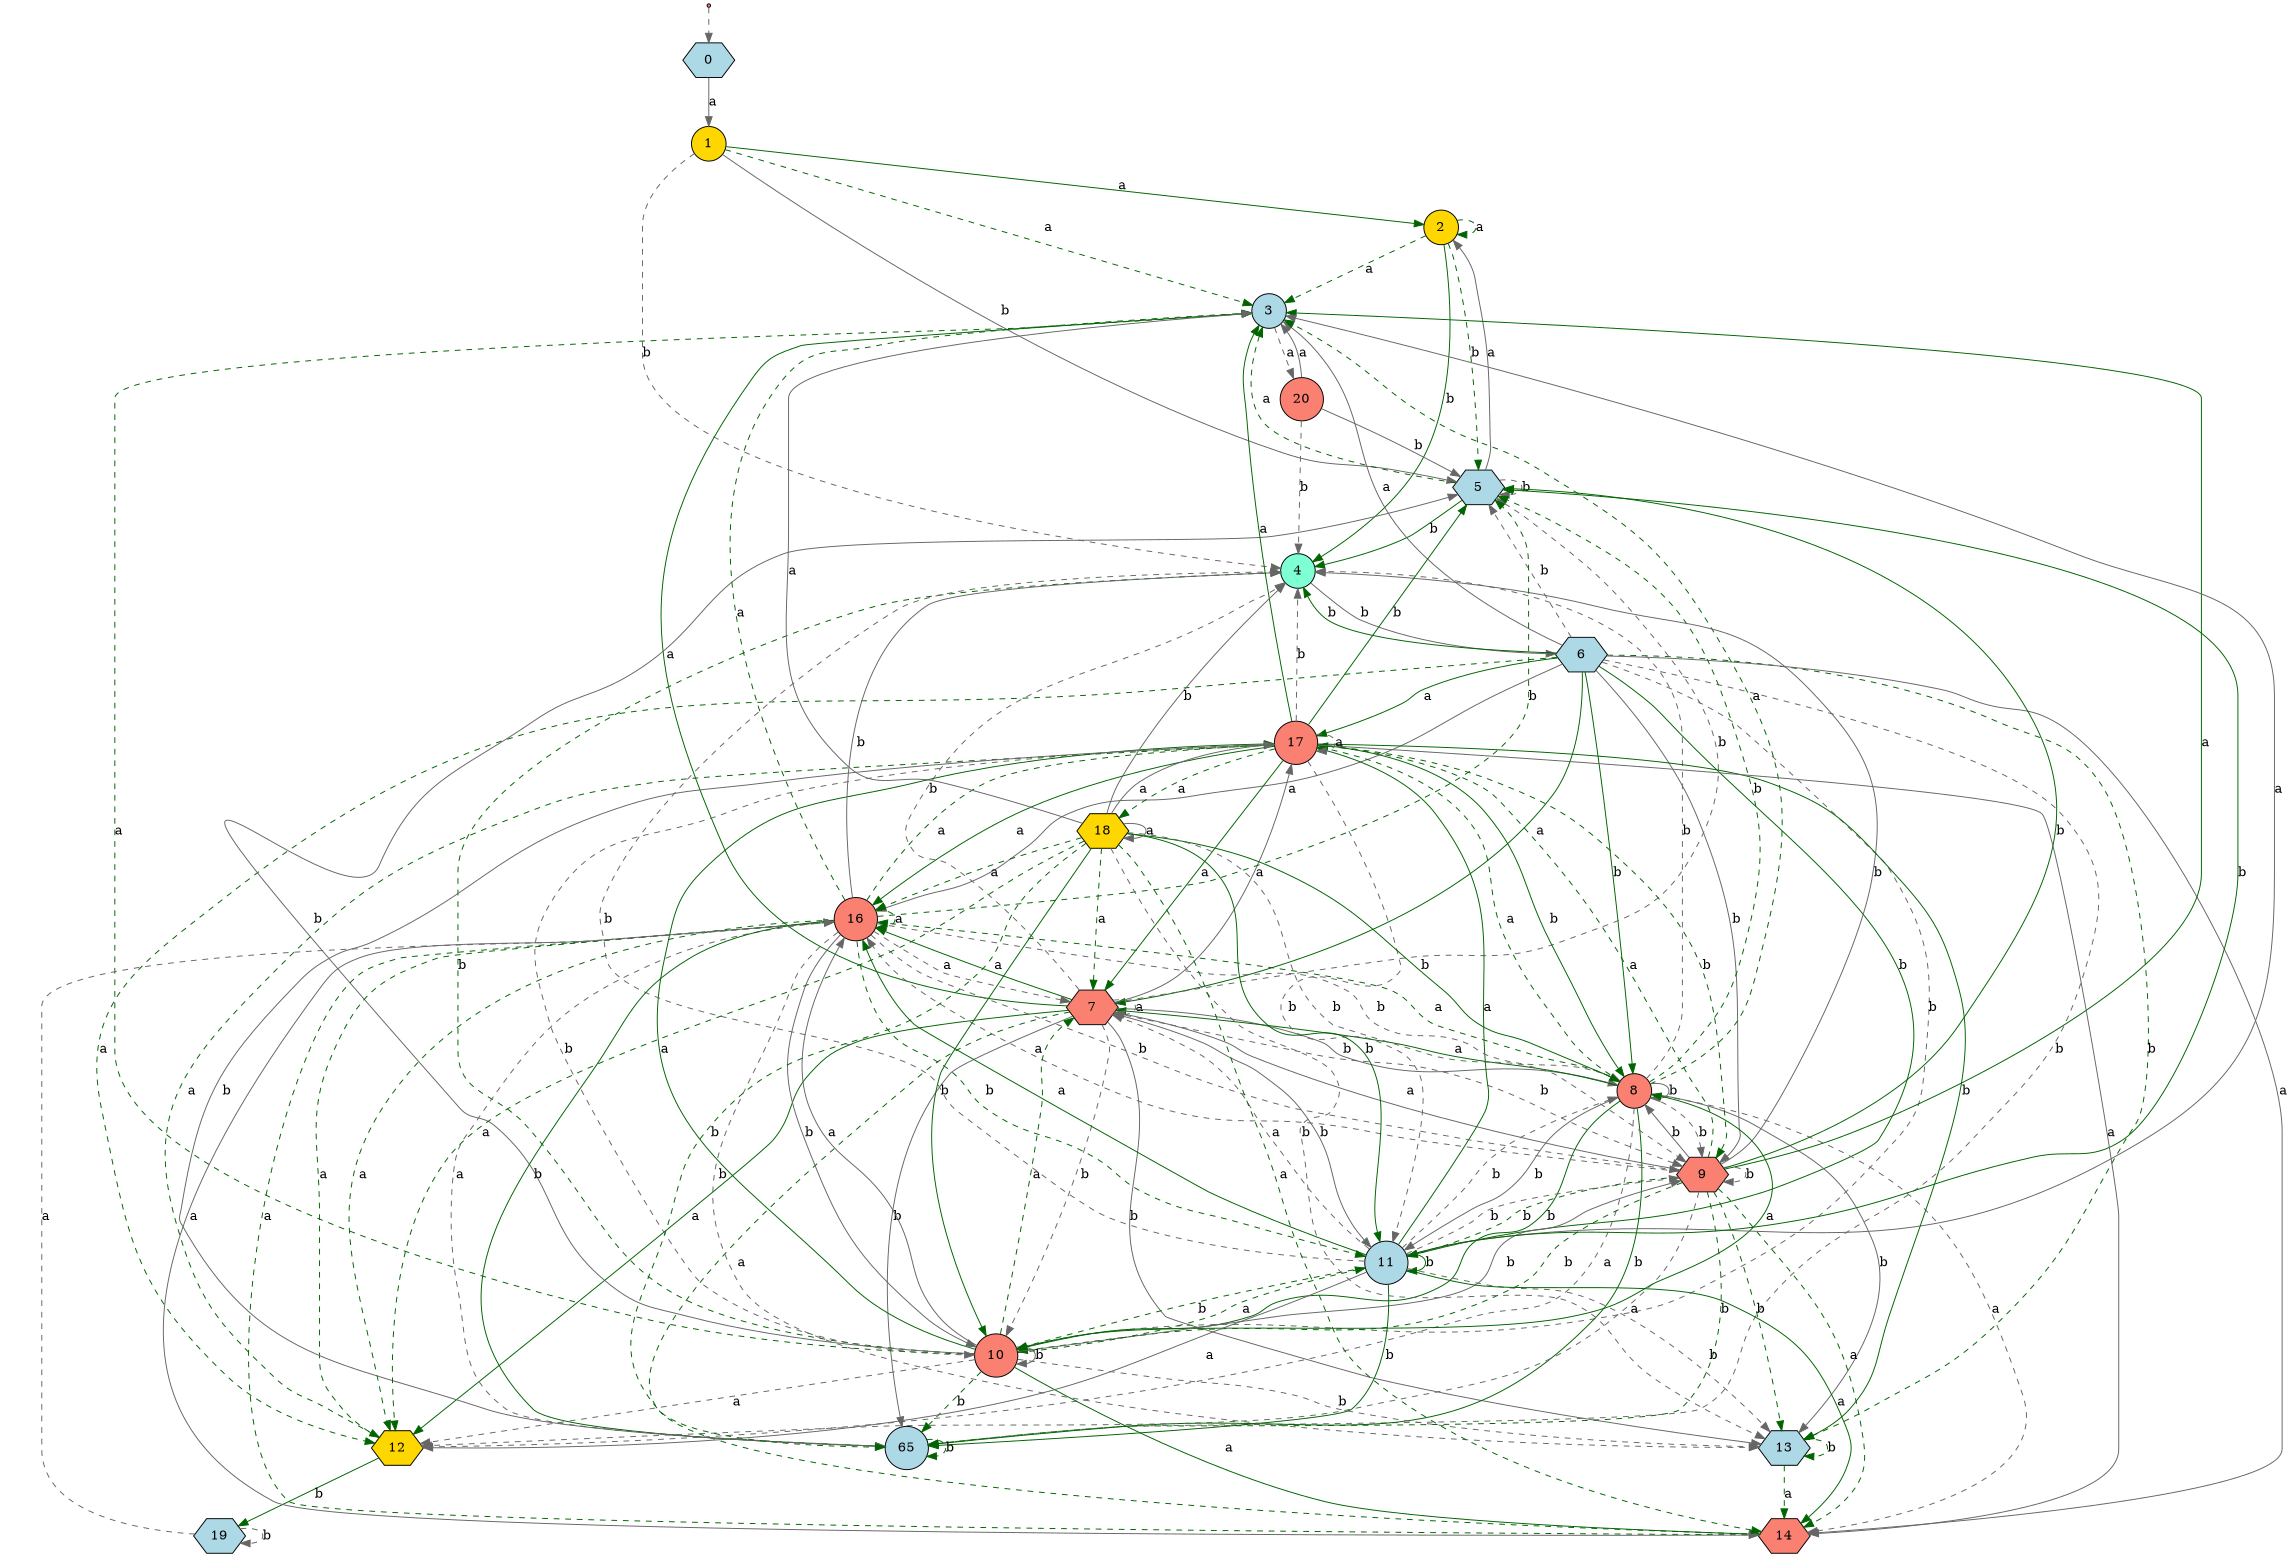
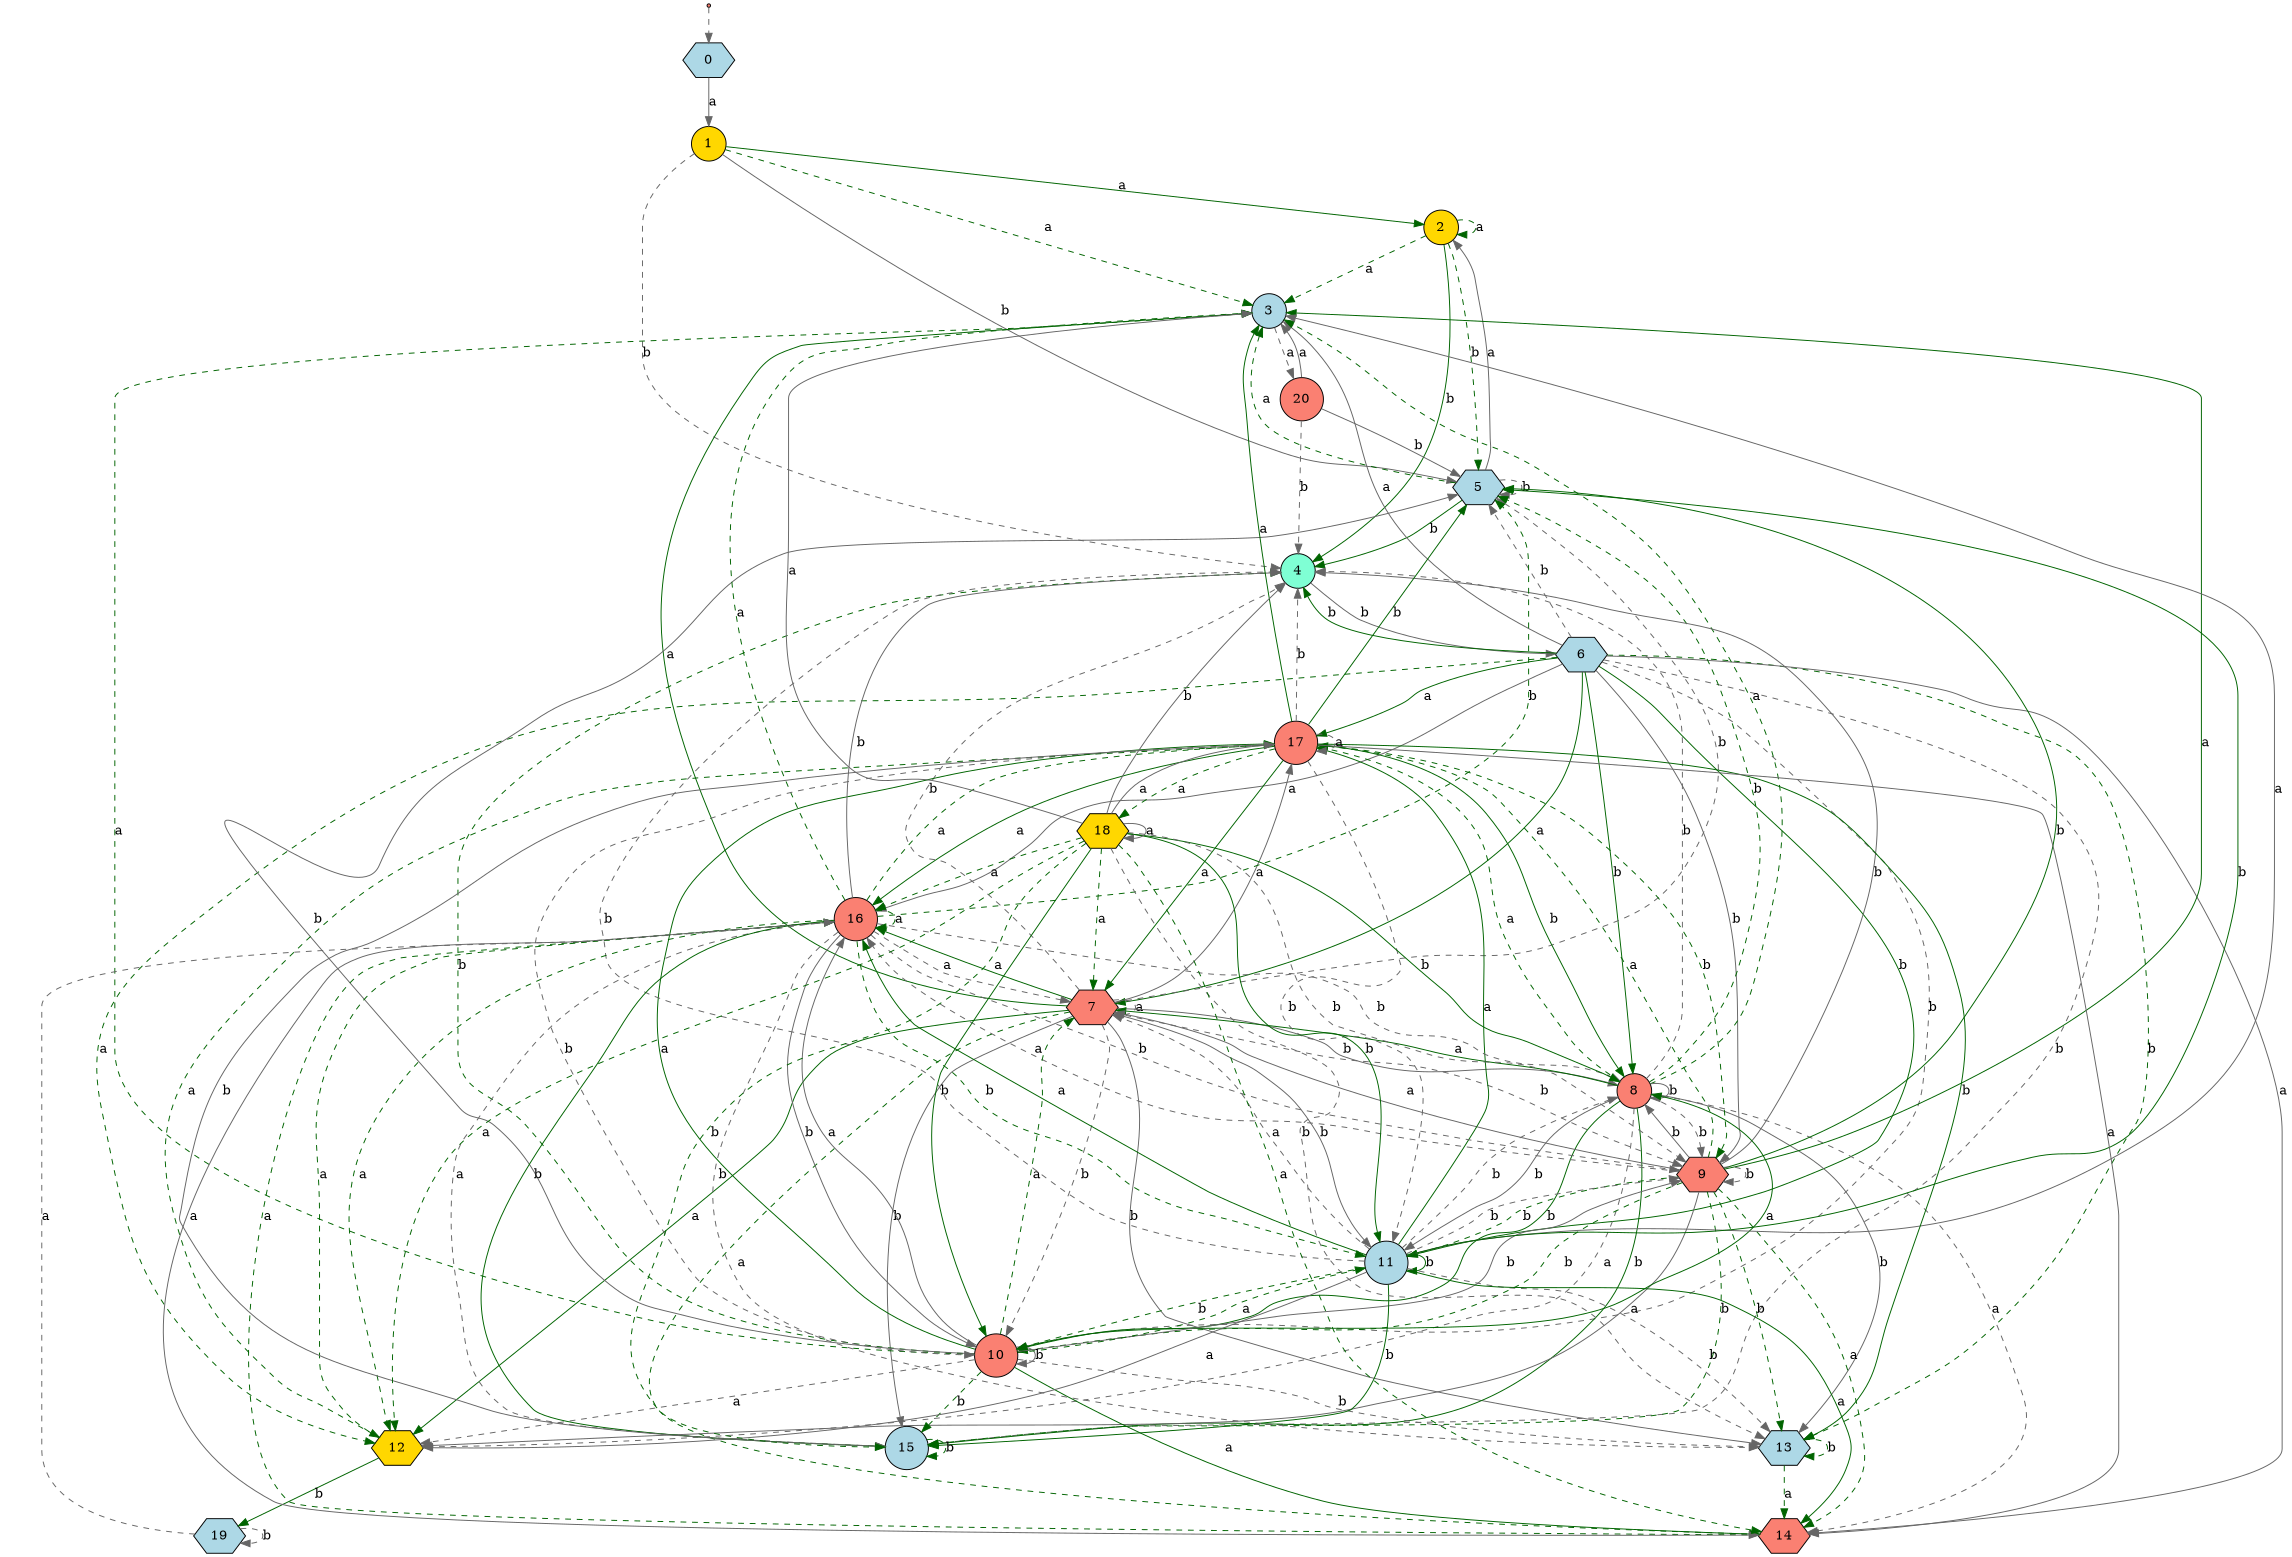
edge "8" -> "16": removed, label "a"
edge "9" -> "12": style dashed -> solid
node "65": label "65" -> "15"
